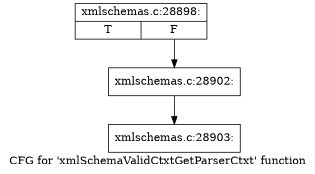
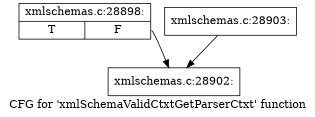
edge "xmlschemas.c:28902:" -> "xmlschemas.c:28903:": reversed
